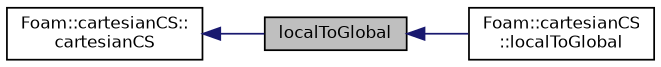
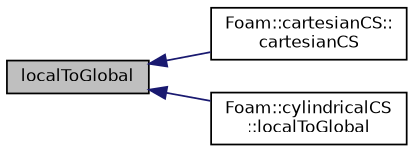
edge "localToGlobal" -> "Foam::cartesianCS:: cartesianCS": reversed
node "Foam::cartesianCS ::localToGlobal": label "Foam::cartesianCS ::localToGlobal" -> "Foam::cylindricalCS ::localToGlobal"
